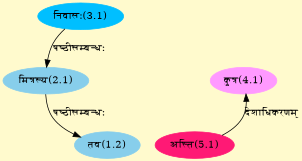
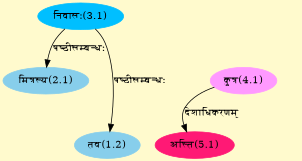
edge "मित्रस्य(2.1)" -> "तव(1.2)": now "निवासः(3.1)" -> "तव(1.2)"
edge "अस्ति(5.1)" -> "कुत्र(4.1)": reversed
